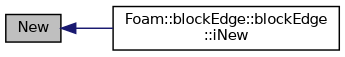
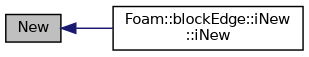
node "Foam::blockEdge::blockEdge ::iNew": label "Foam::blockEdge::blockEdge ::iNew" -> "Foam::blockEdge::iNew ::iNew"
